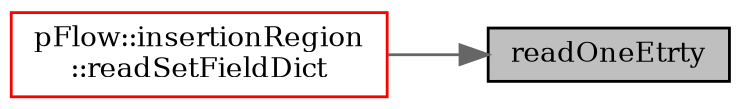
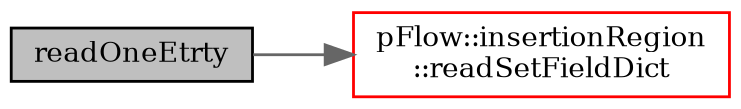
edge "pFlow::insertionRegion ::readSetFieldDict" -> "readOneEtrty": reversed
